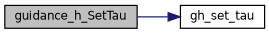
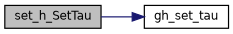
node "guidance_h_SetTau": label "guidance_h_SetTau" -> "set_h_SetTau"
